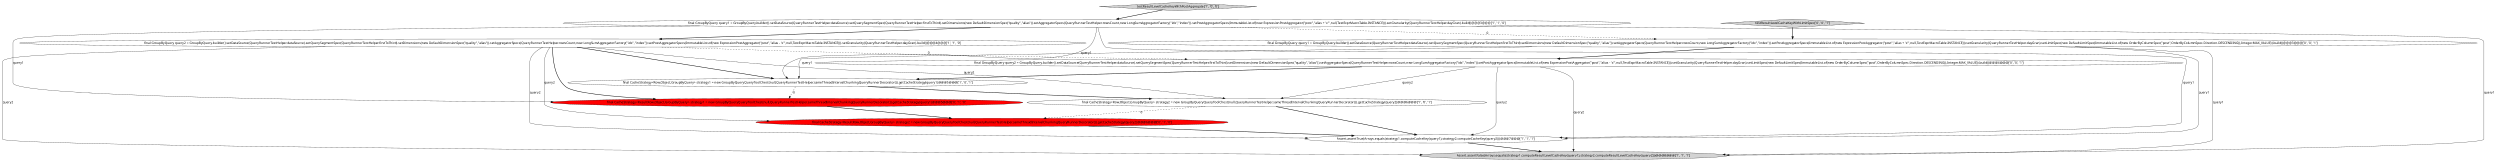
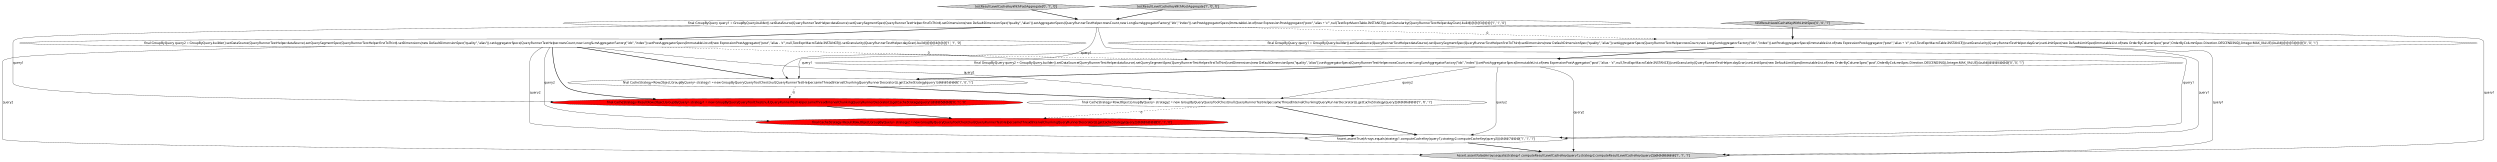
node "testResultLevelCacheKeyWithPostAggregate['0', '1', '0']": added
